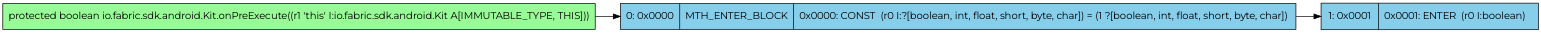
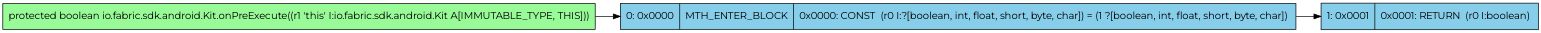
node "1: 0x0001": text "0x0001: ENTER  (r0 I:boolean)" -> "0x0001: RETURN  (r0 I:boolean)"
